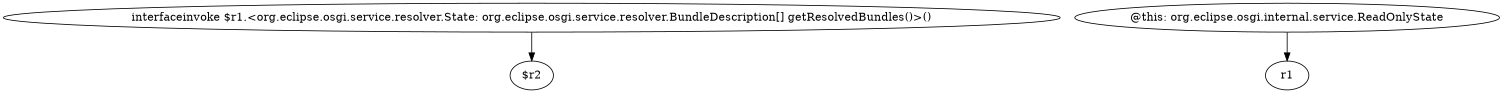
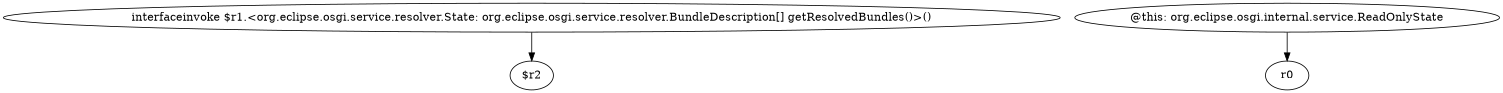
node "r1": label "r1" -> "r0"
